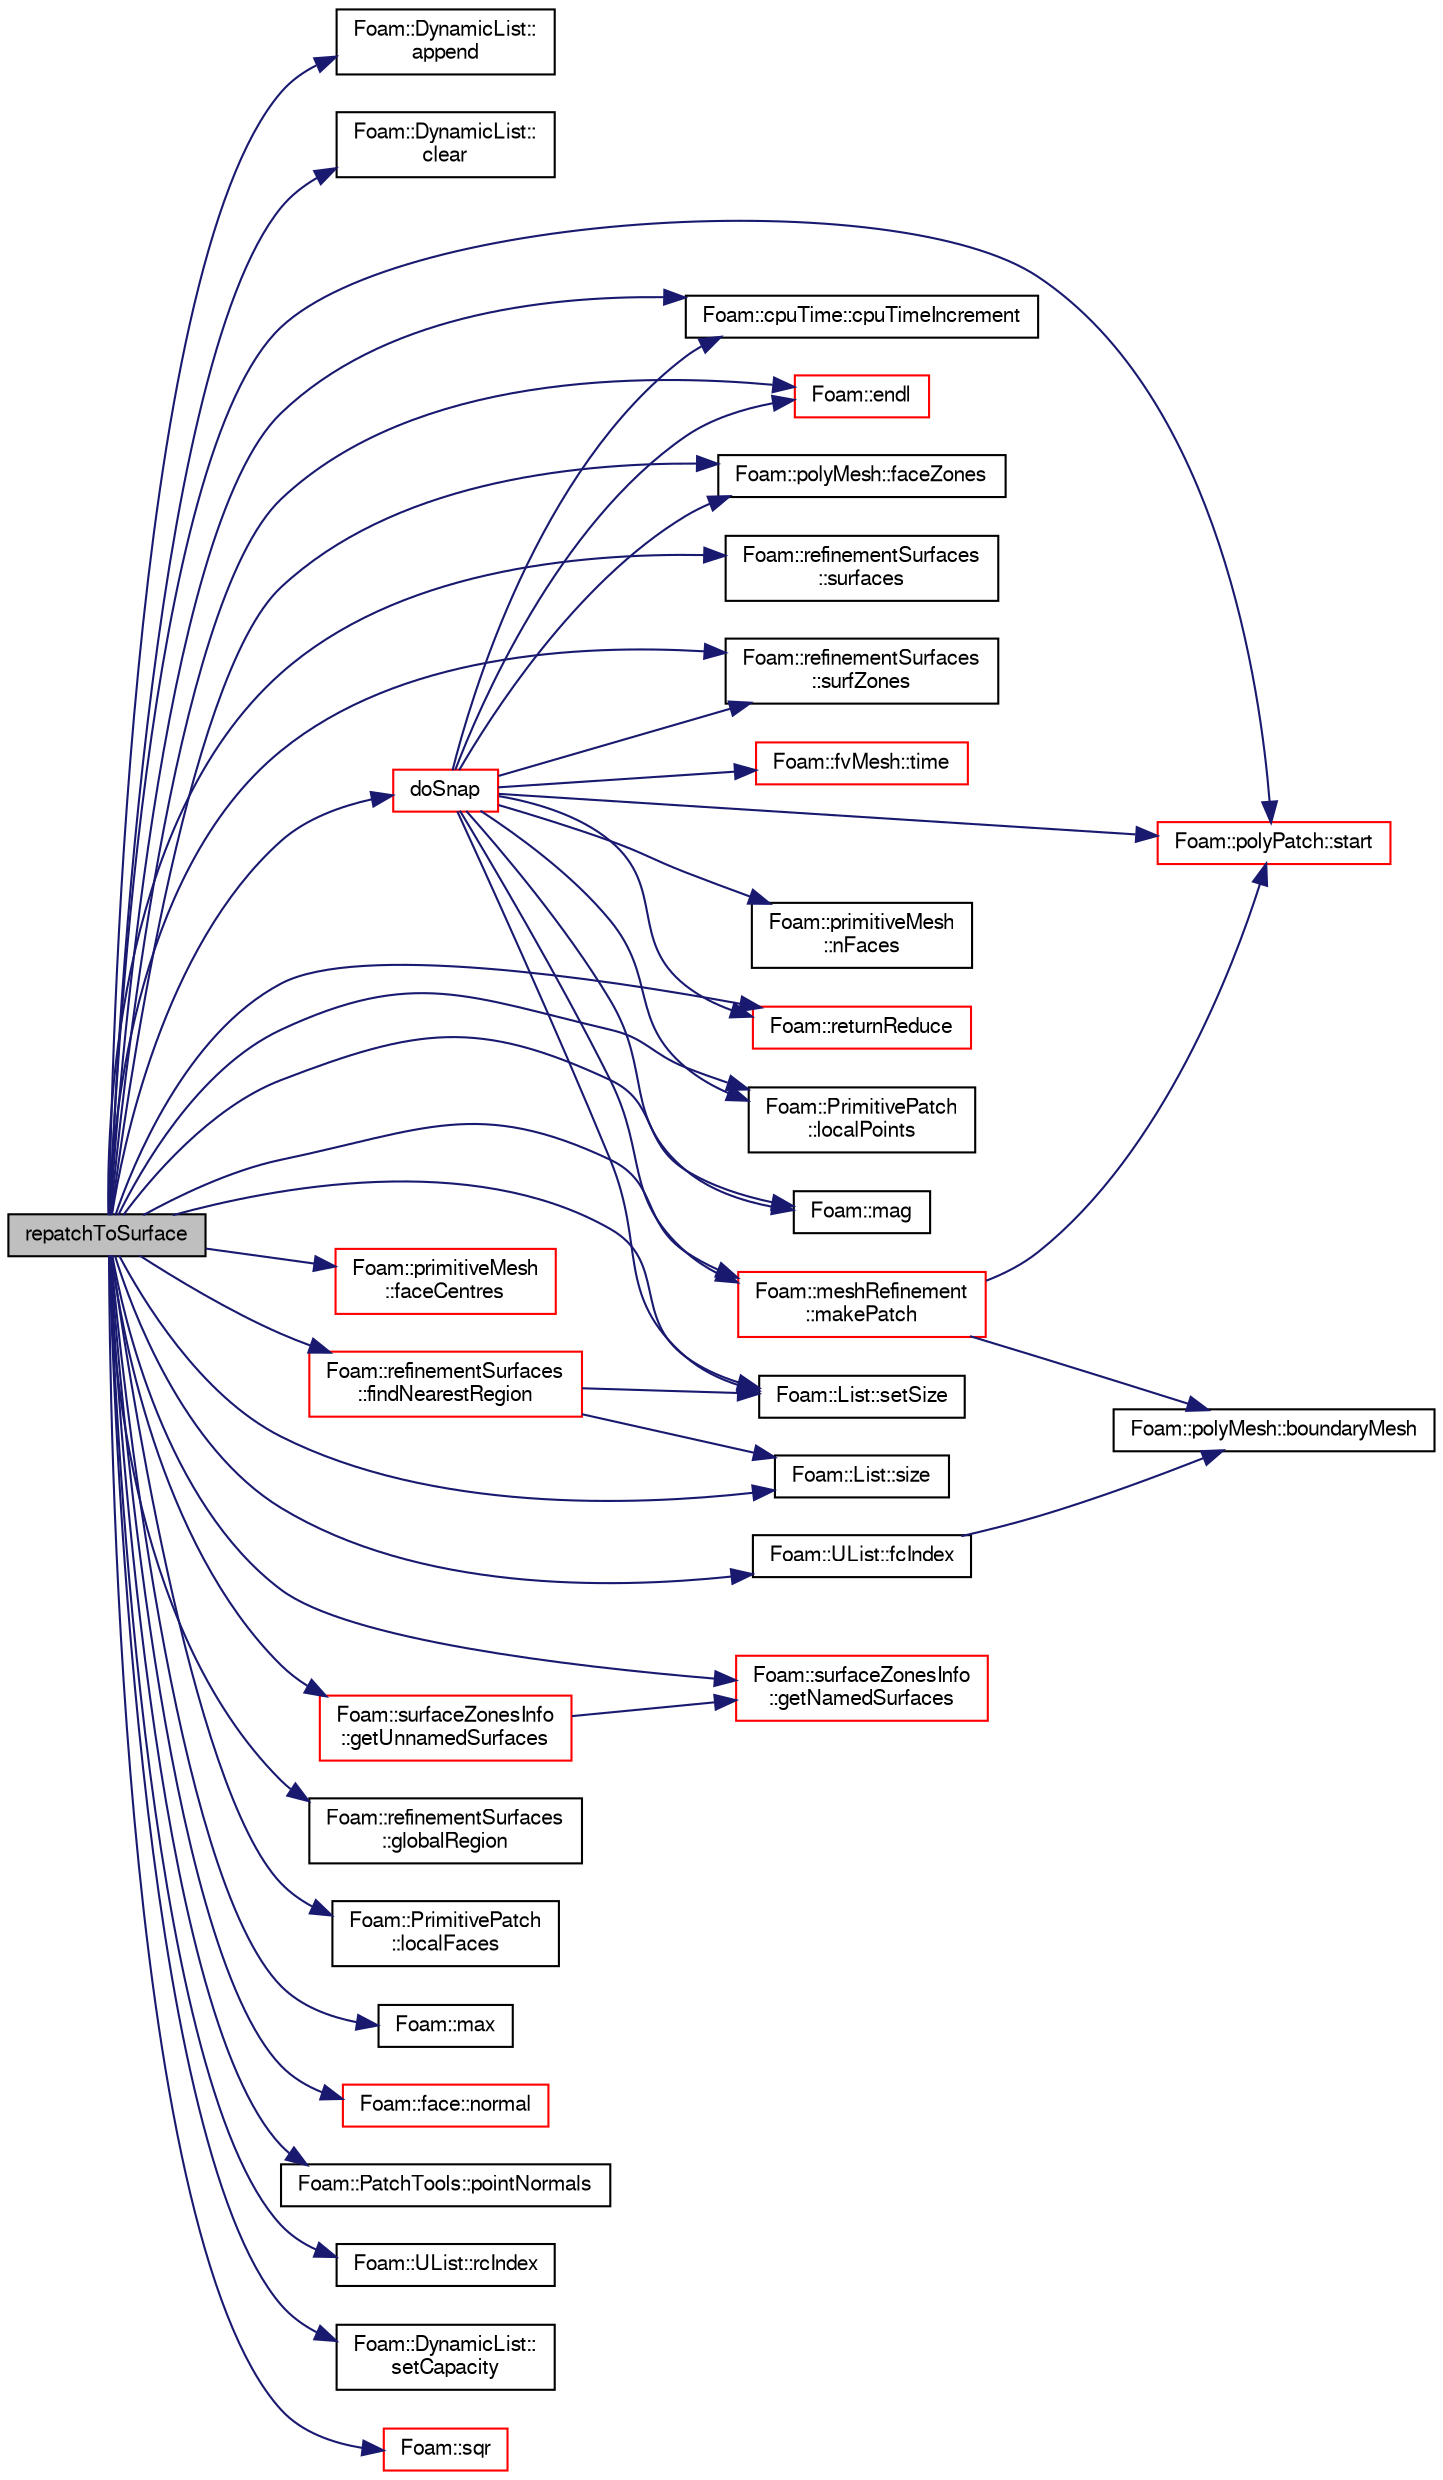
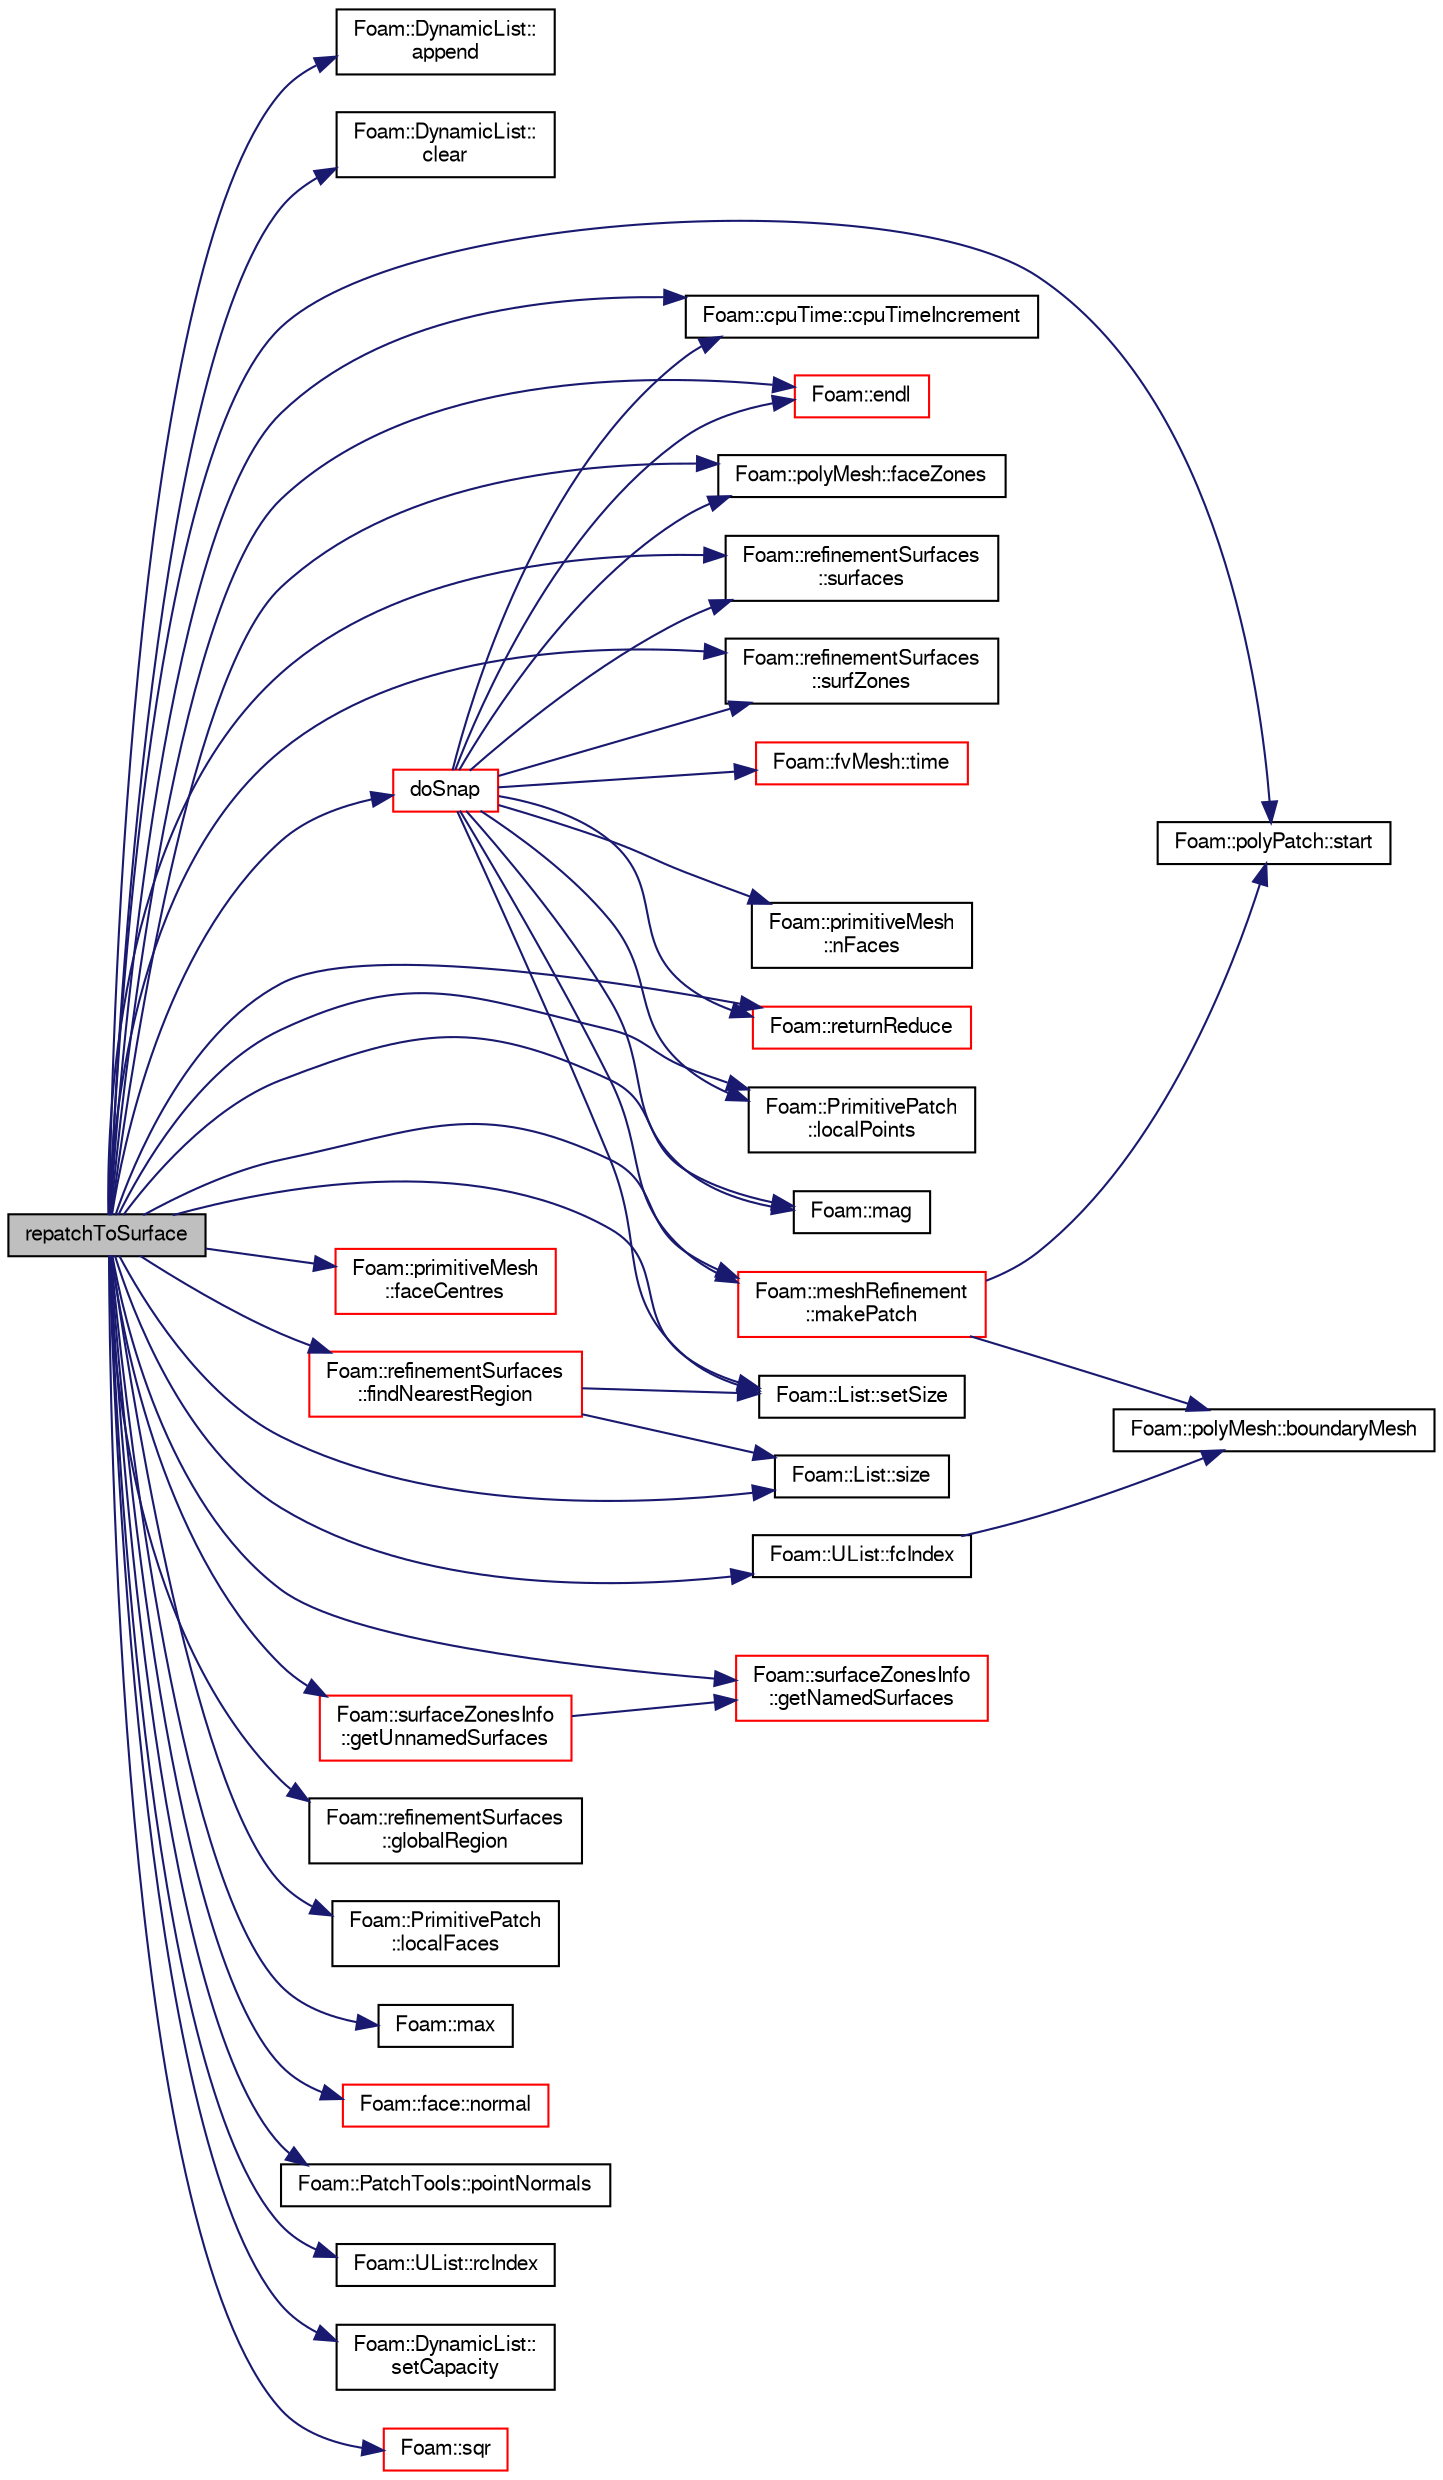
edge "doSnap" -> "Foam::polyPatch::start": now "doSnap" -> "Foam::refinementSurfaces ::surfaces"
node "Foam::polyPatch::start": color red -> black
